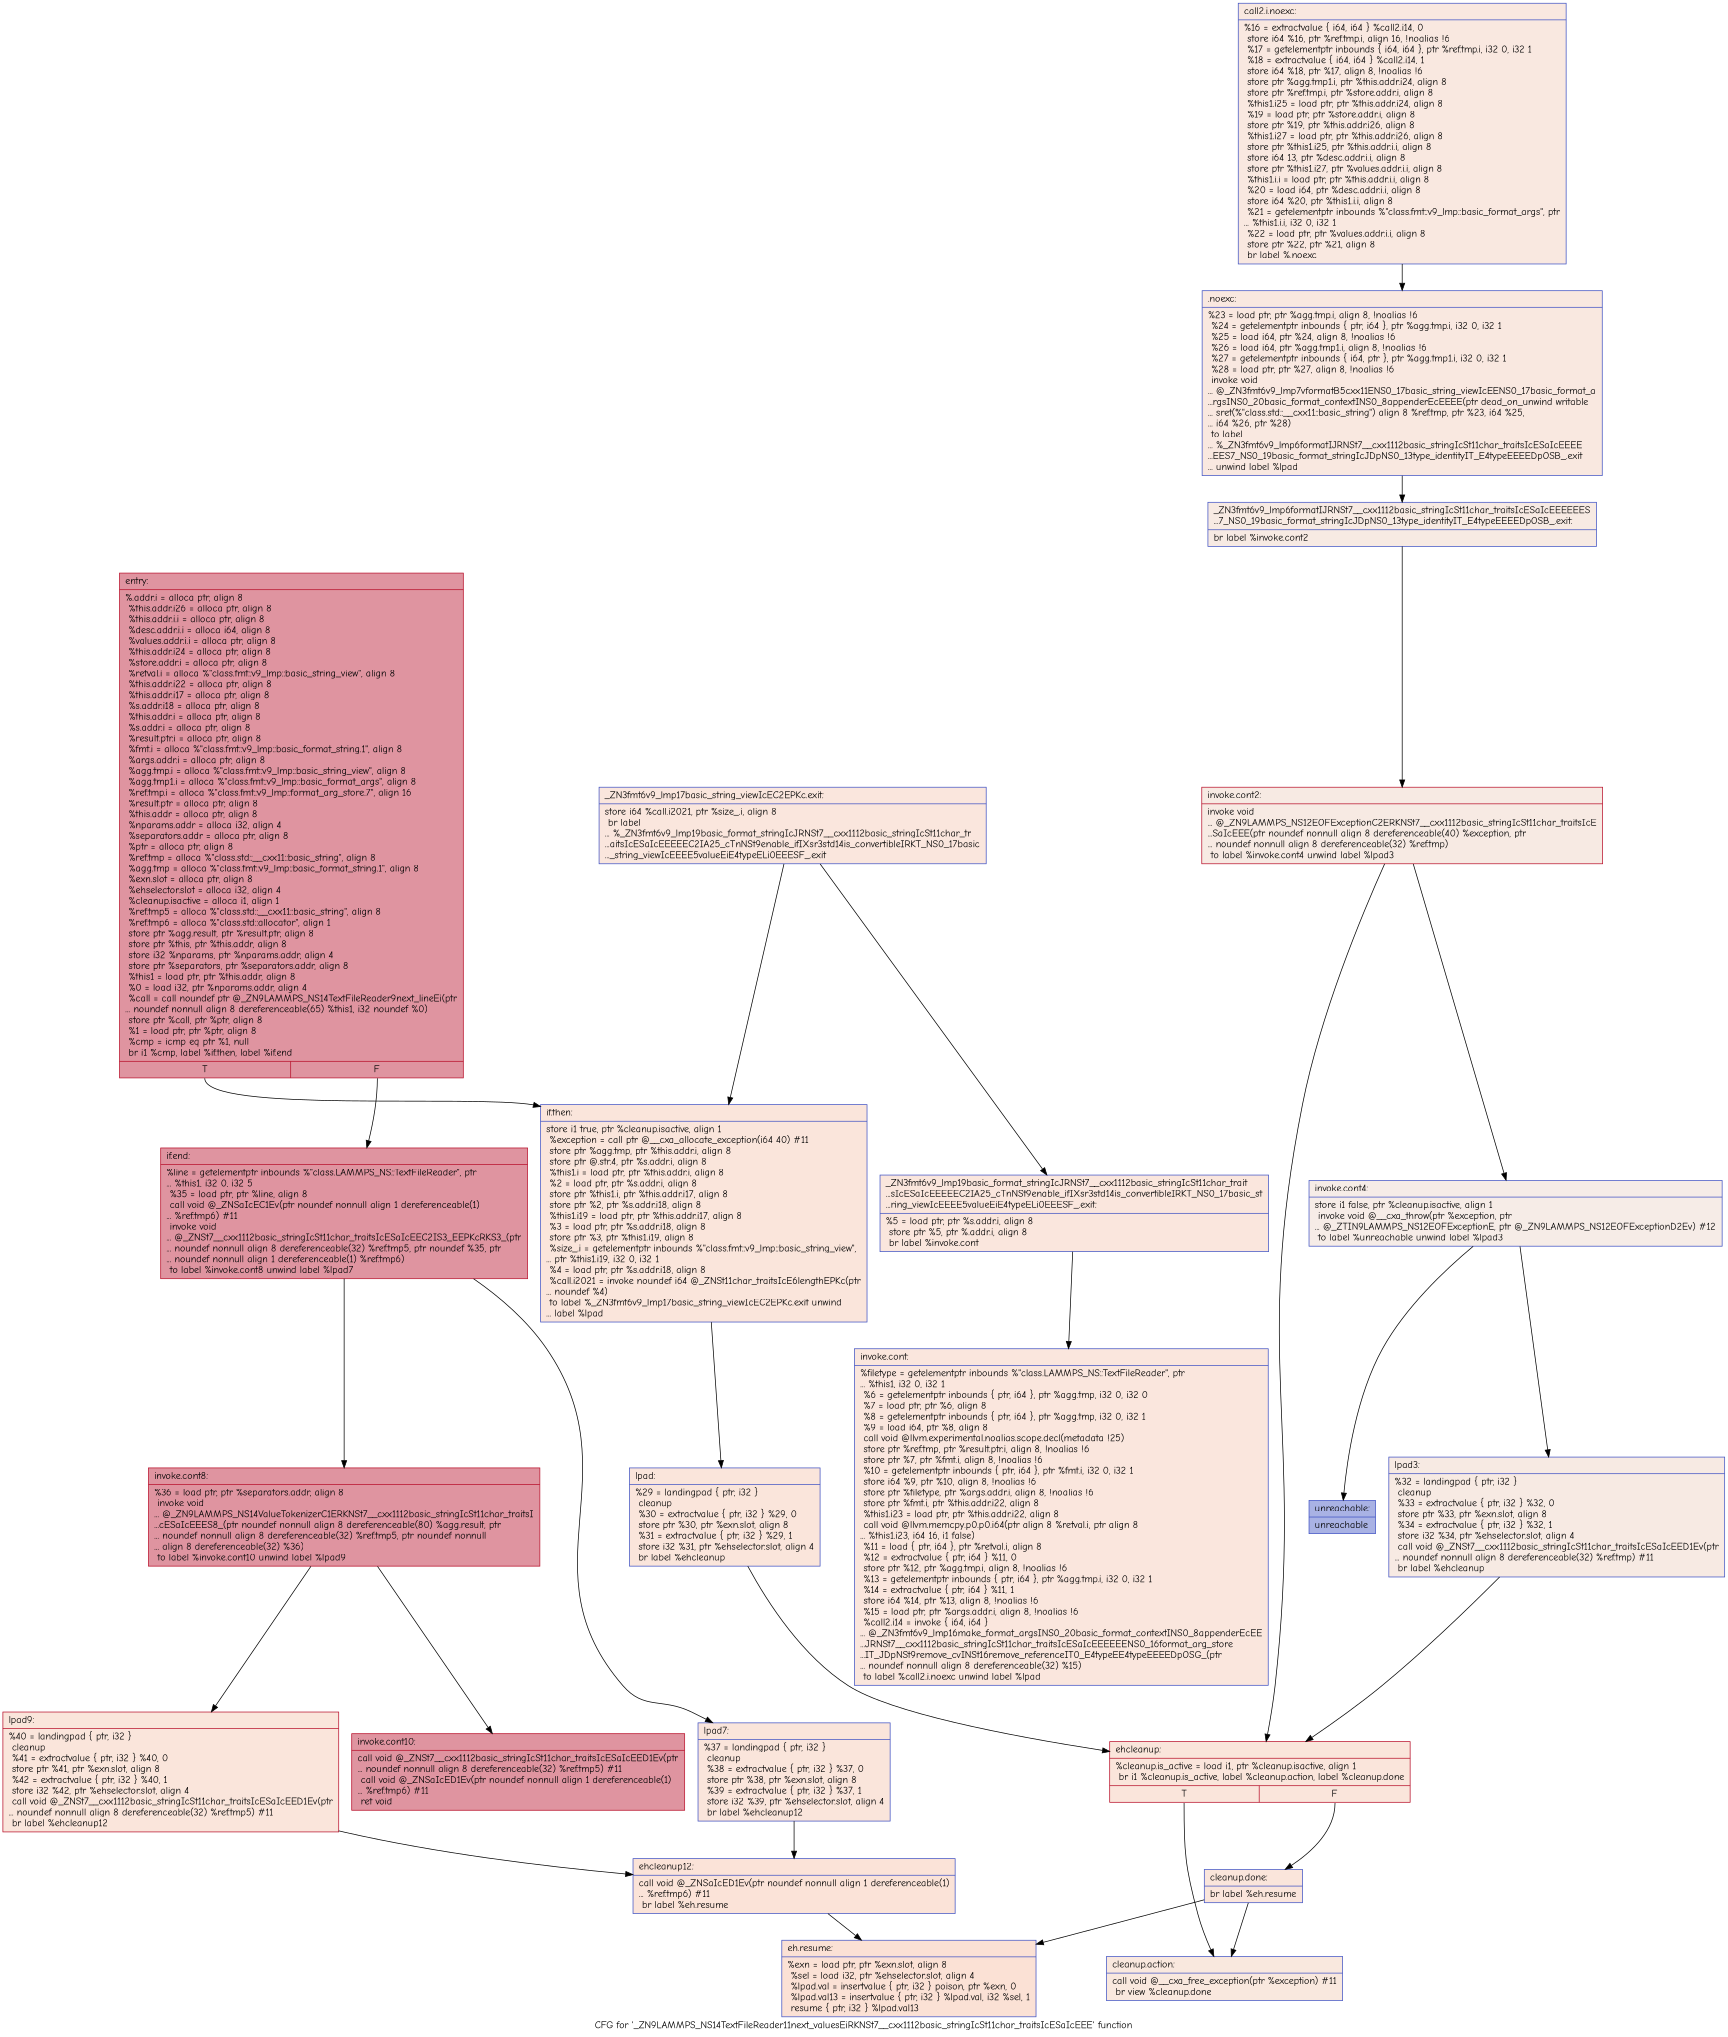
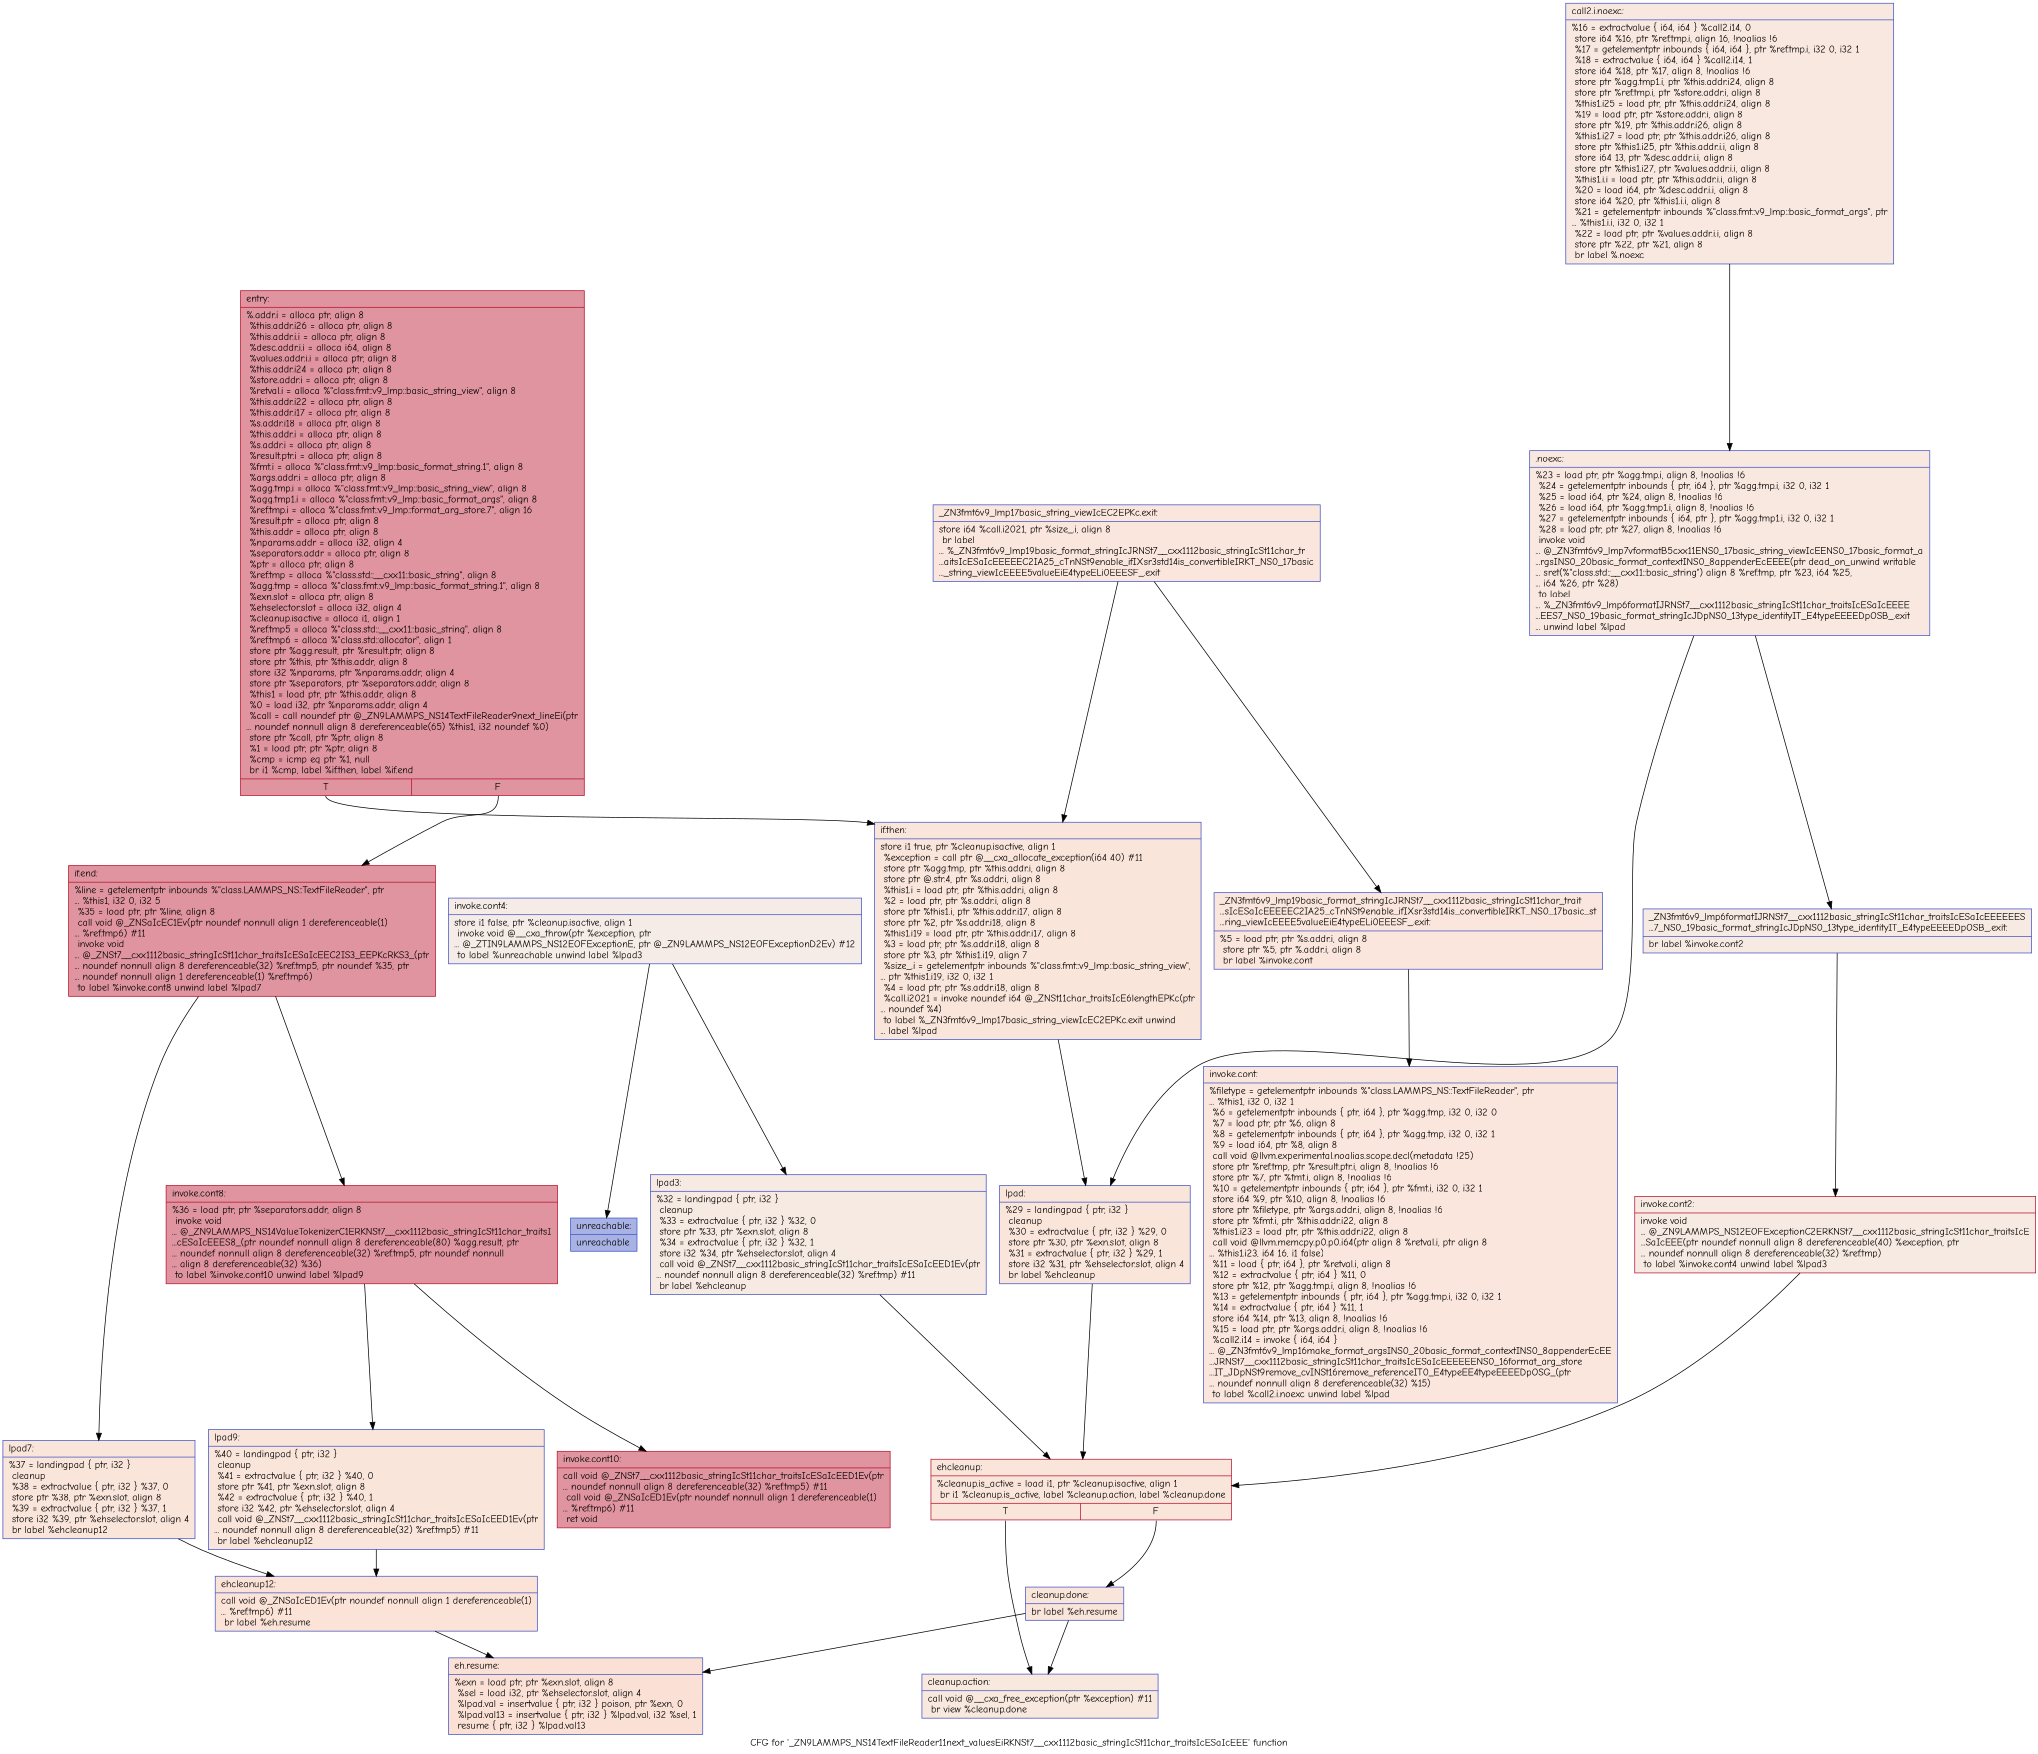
edge "invoke.cont2:" -> "invoke.cont4:": removed
edge ".noexc:" -> "lpad:": added
node "if.then:": text "store ptr %3, ptr %this1.i19, align 8" -> "store ptr %3, ptr %this1.i19, align 7"
node "lpad9:": color #b70d28ff -> #3d50c3ff
